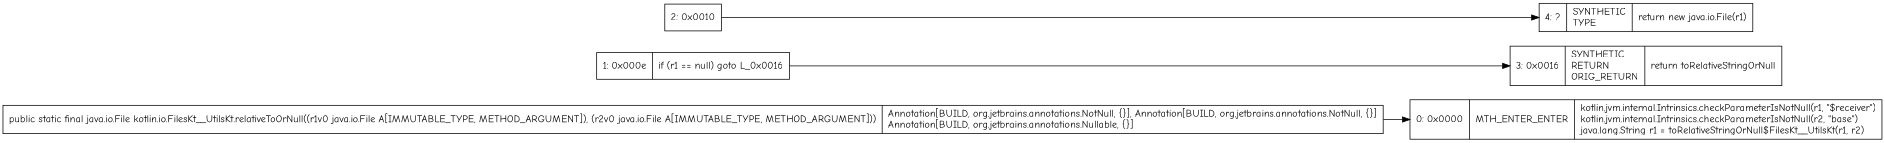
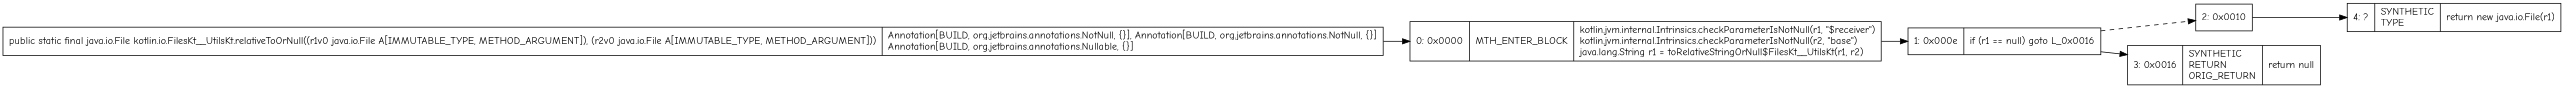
edge "1: 0x000e" -> "2: 0x0010": added
edge "0: 0x0000" -> "1: 0x000e": added
node "3: 0x0016": text "return toRelativeStringOrNull" -> "return null"
node "0: 0x0000": text "MTH_ENTER_ENTER" -> "MTH_ENTER_BLOCK"
